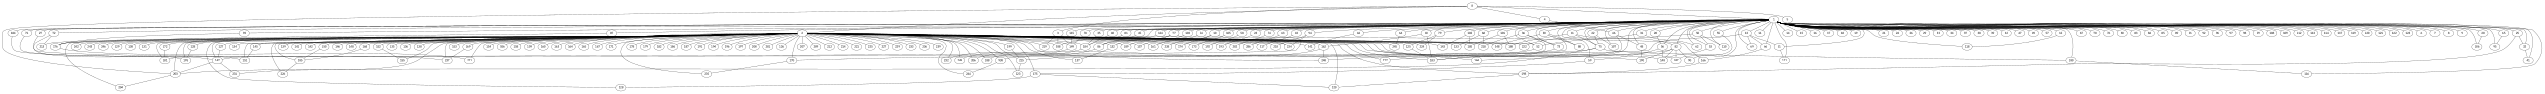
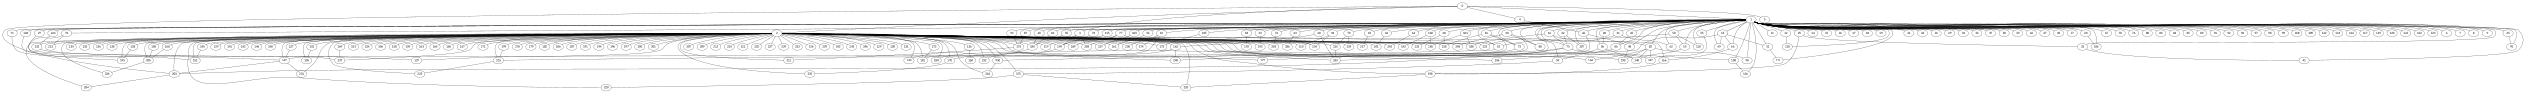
edge "2" -- "160": now "126" -- "160"
